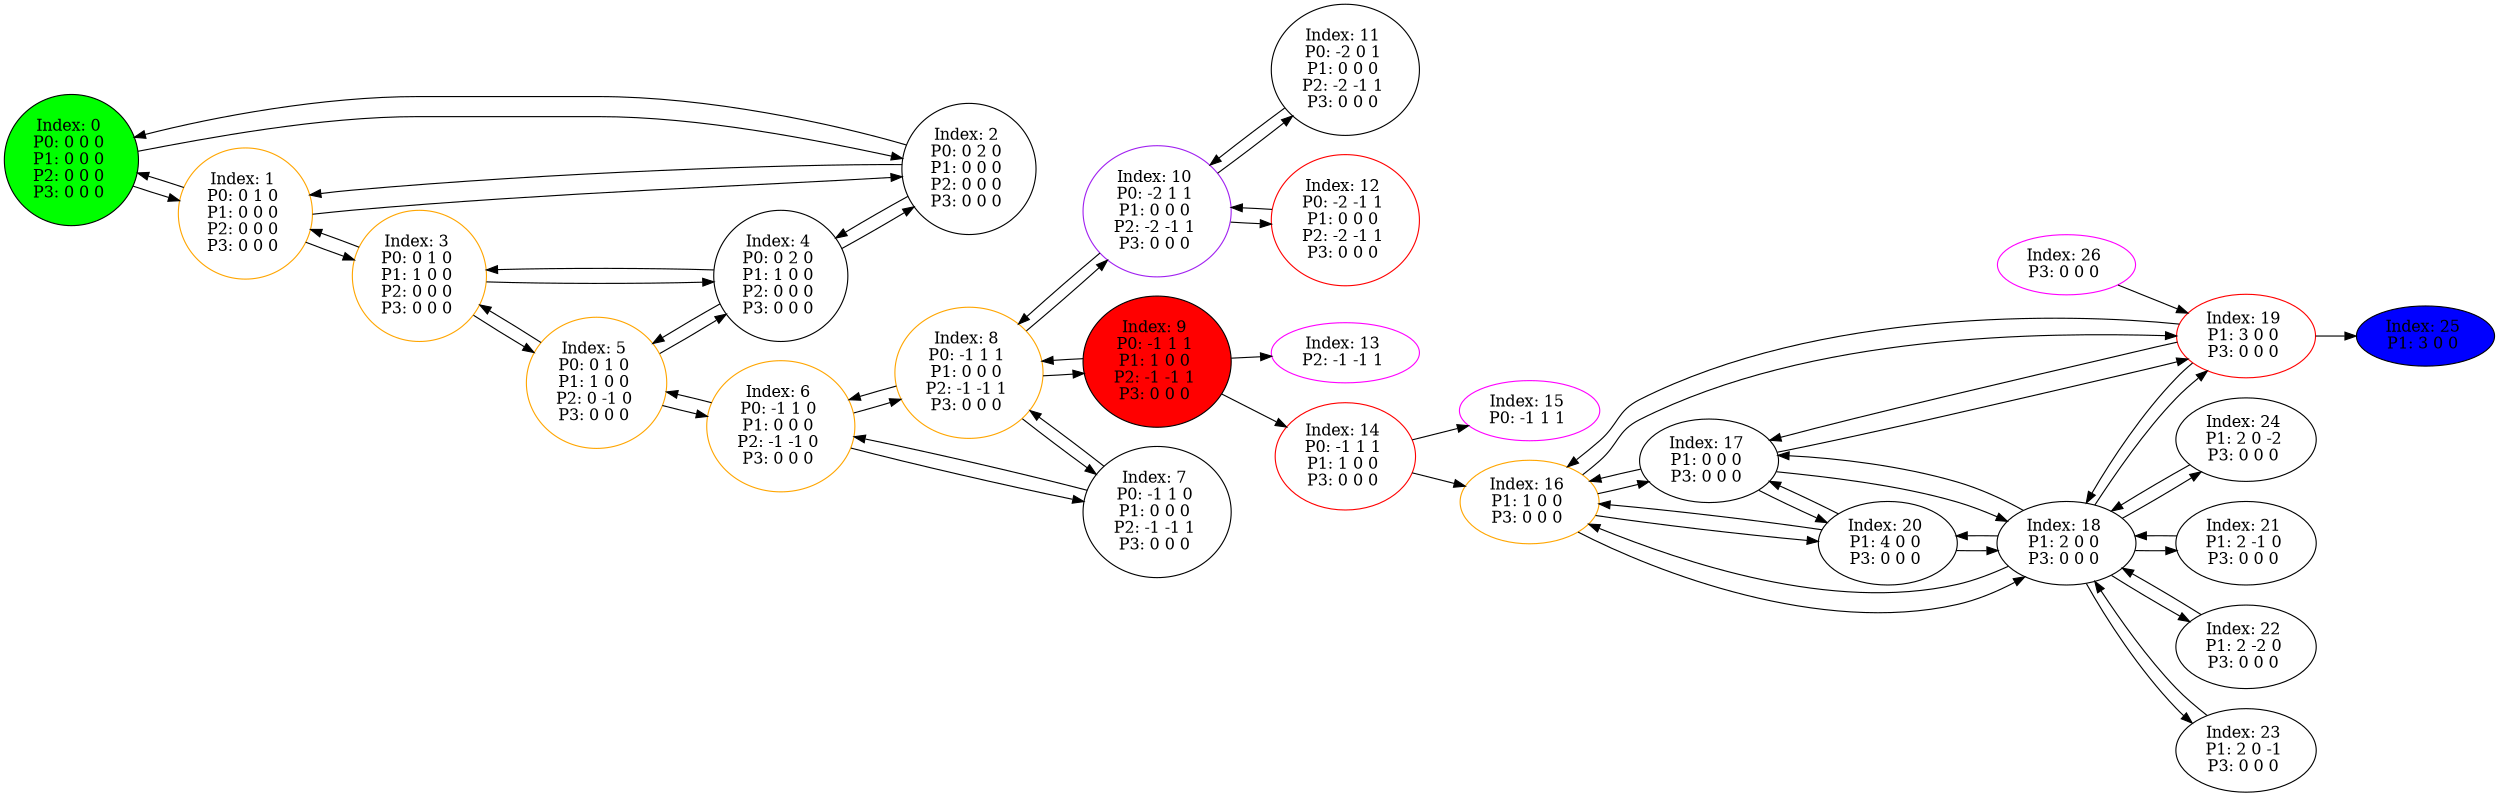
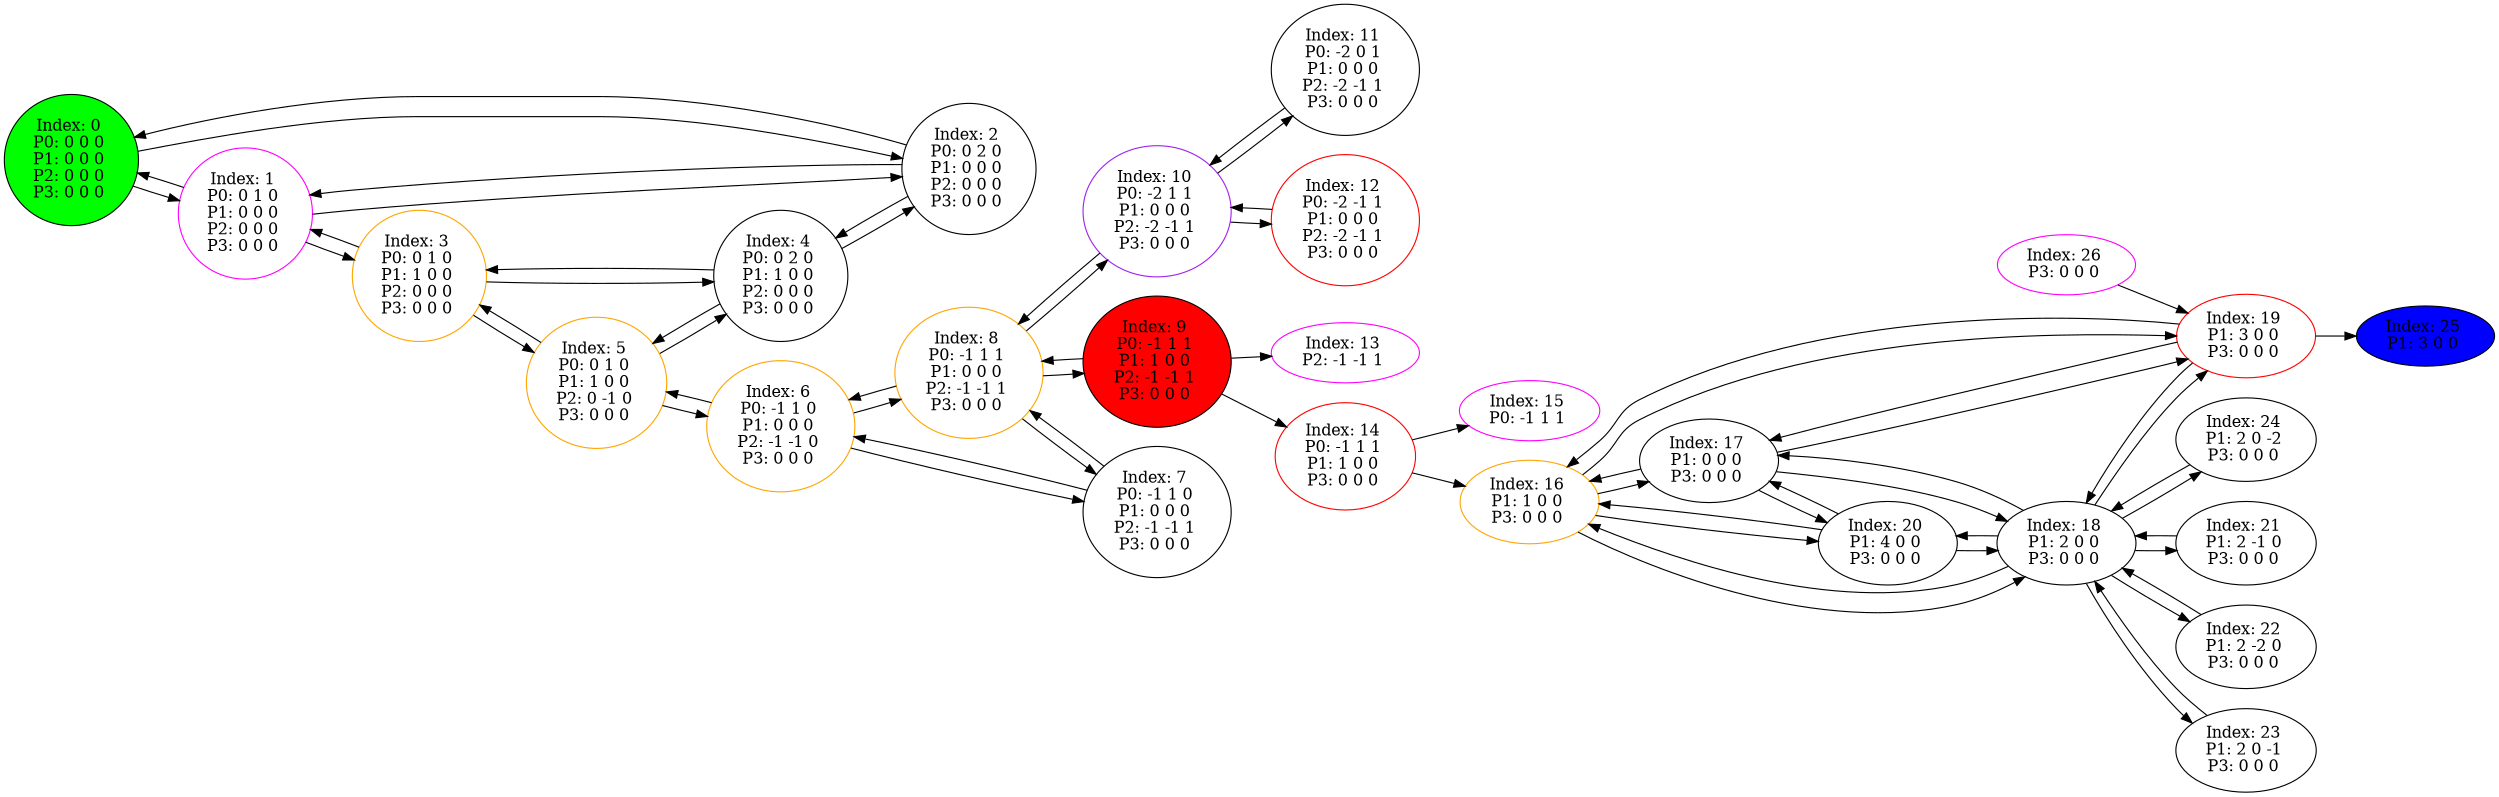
node "Index: 1 P0: 0 1 0 P1: 0 0 0 P2: 0 0 0 P3: 0 0 0": color orange -> fuchsia
